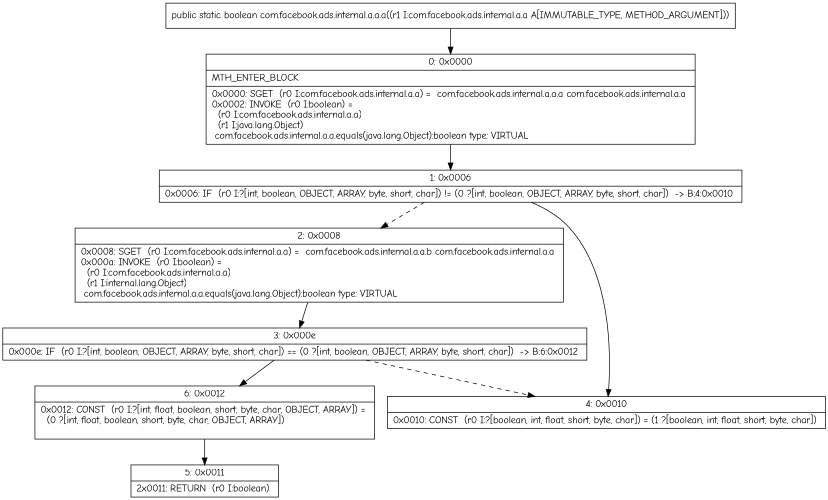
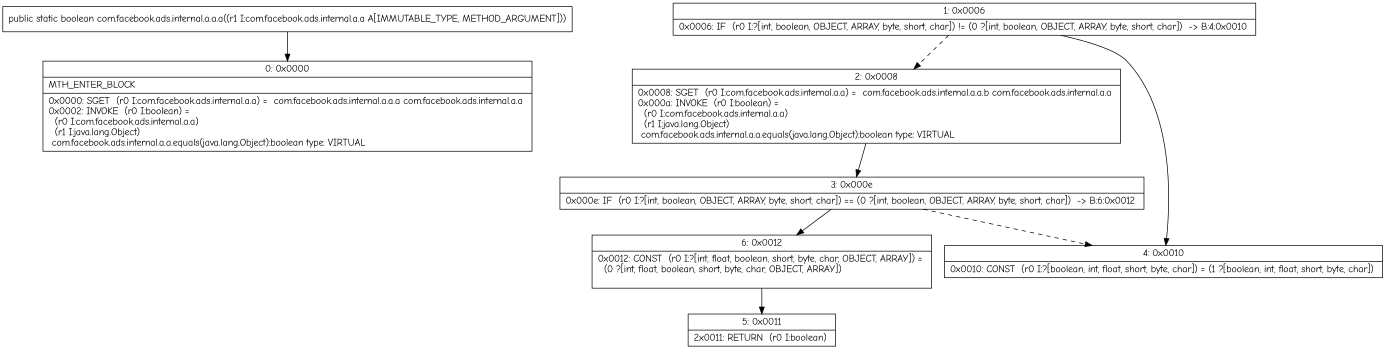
edge "0: 0x0000" -> "1: 0x0006": removed
node "2: 0x0008": text "(r1 I:internal.lang.Object)" -> "(r1 I:java.lang.Object)"
